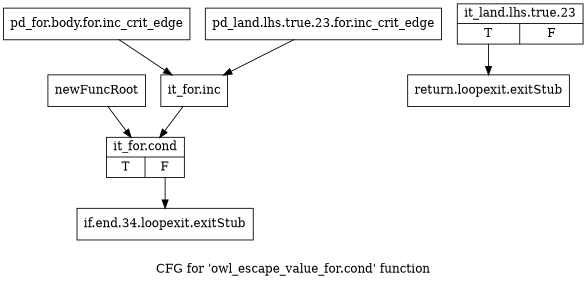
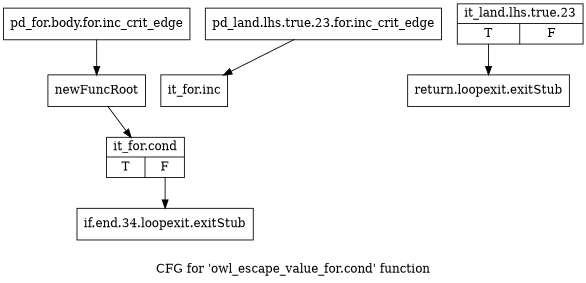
edge "pd_for.body.for.inc_crit_edge" -> "it_for.inc": now "pd_for.body.for.inc_crit_edge" -> "newFuncRoot"
edge "it_for.inc" -> "it_for.cond": removed
